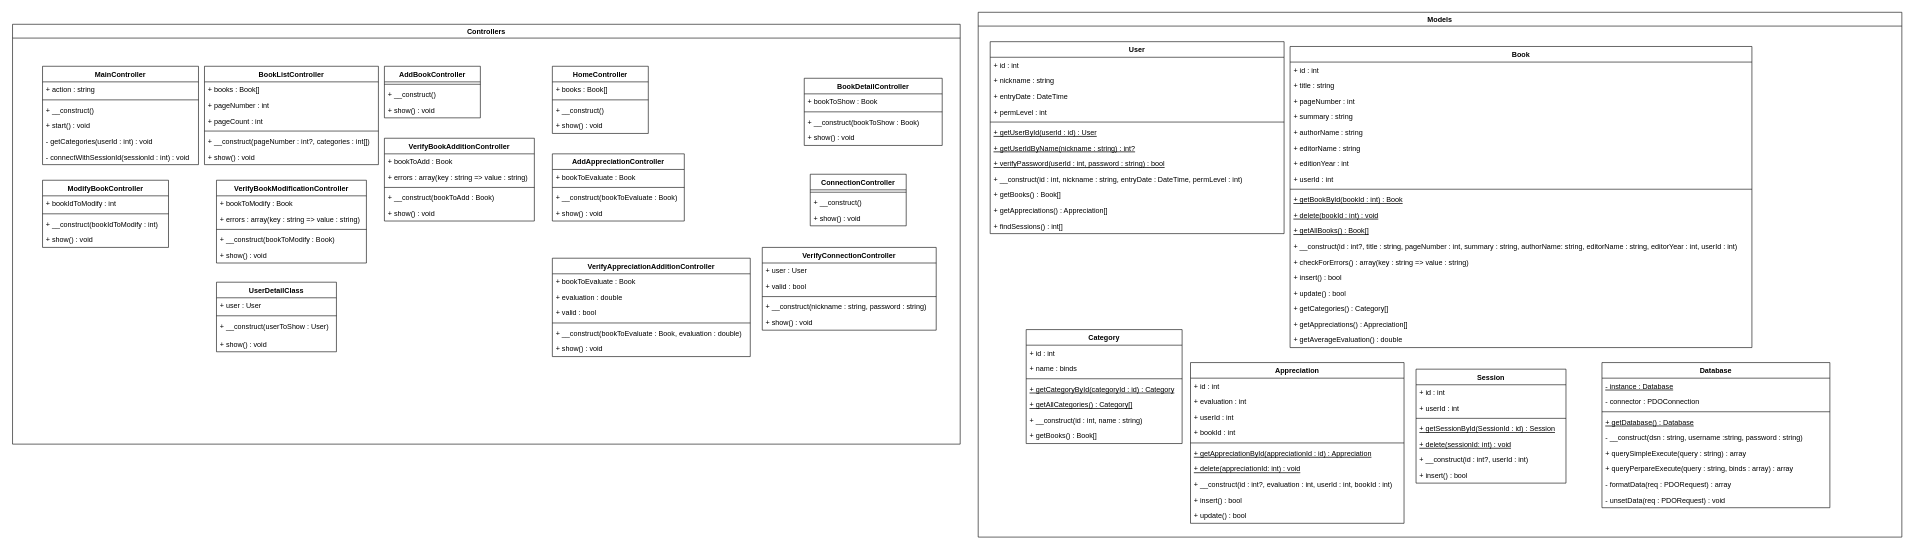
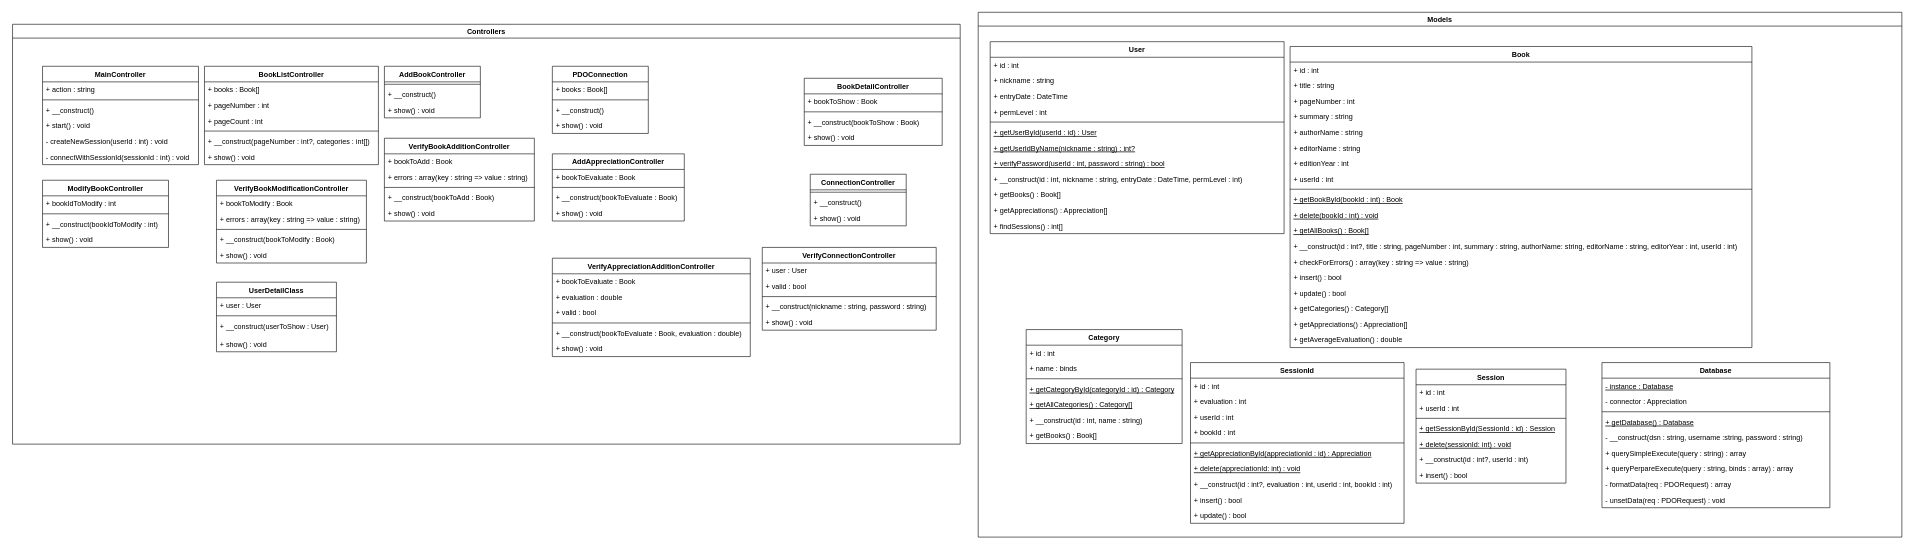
node "HomeController": label "HomeController" -> "PDOConnection"
node "- getCategories(userId : int) : void": label "- getCategories(userId : int) : void" -> "- createNewSession(userId : int) : void"
node "Appreciation": label "Appreciation" -> "SessionId"
node "- connector : PDOConnection": label "- connector : PDOConnection" -> "- connector : Appreciation"
